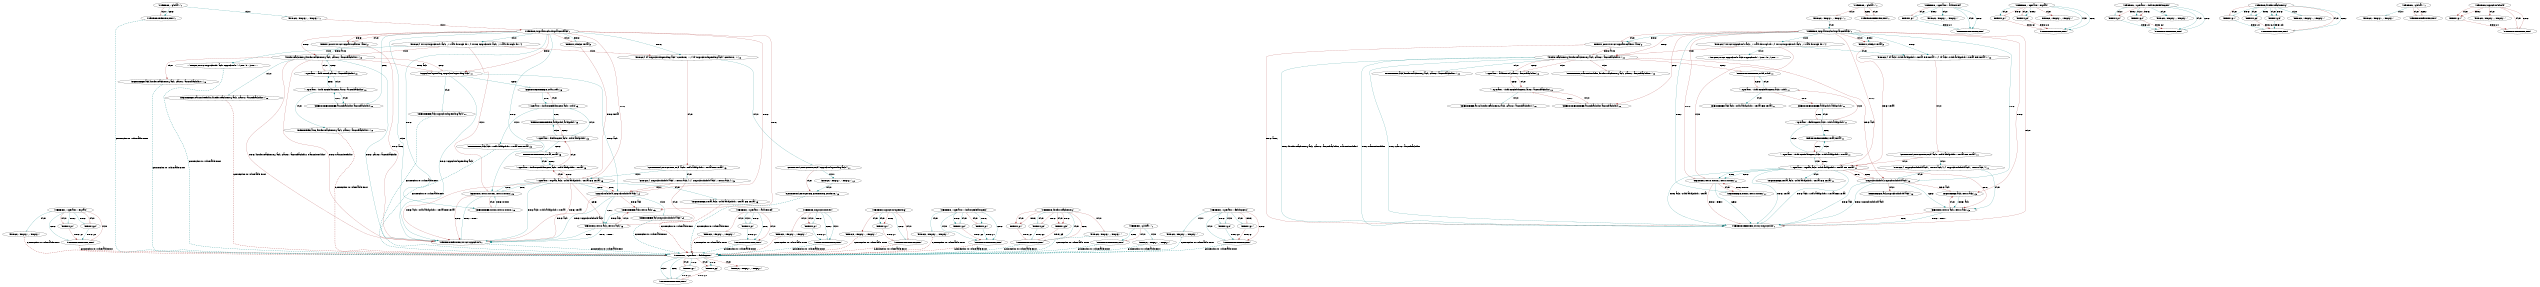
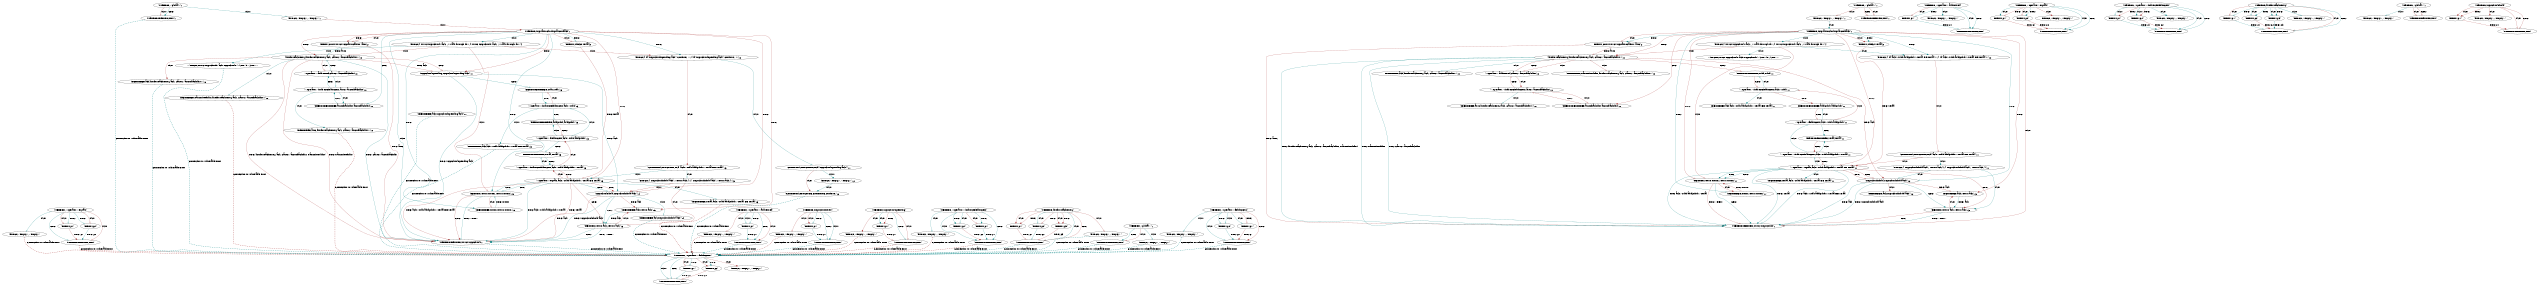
edge "(sctp_chunk_pending,sctp_chunk_pending(ack))" -> "(IDENTIFIER,ack,sctp_chunk_pending(ack))": removed, label "AST:"
